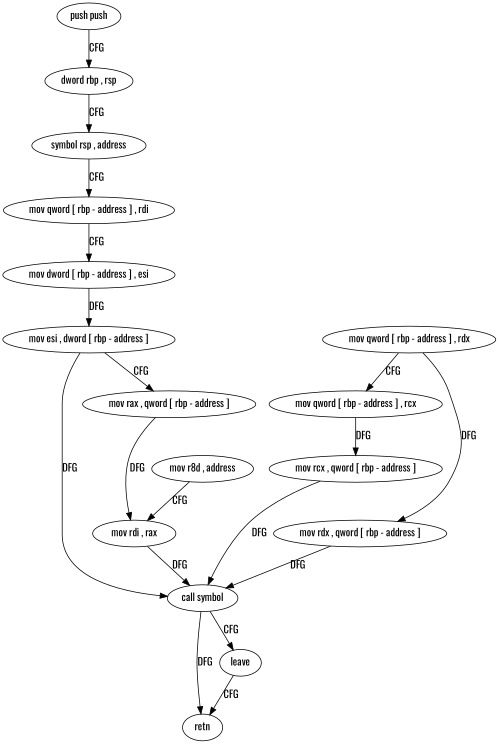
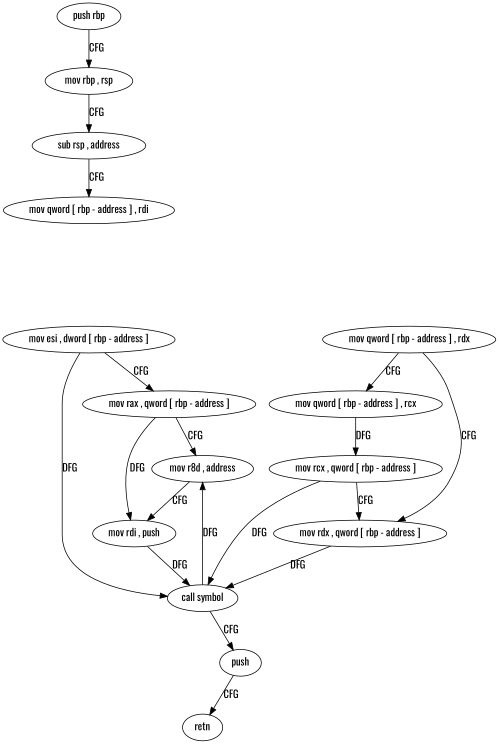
node "push push": label "push push" -> "push rbp"
node "dword rbp , rsp": label "dword rbp , rsp" -> "mov rbp , rsp"
node "symbol rsp , address": label "symbol rsp , address" -> "sub rsp , address"
node "mov dword [ rbp - address ] , esi": removed
edge "mov rax , qword [ rbp - address ]" -> "mov r8d , address": added, label "CFG"
edge "mov qword [ rbp - address ] , rdx" -> "mov rdx , qword [ rbp - address ]": label "DFG" -> "CFG"
edge "mov rcx , qword [ rbp - address ]" -> "mov rdx , qword [ rbp - address ]": added, label "CFG"
node "mov rdi , rax": label "mov rdi , rax" -> "mov rdi , push"
edge "call symbol" -> "retn": now "call symbol" -> "mov r8d , address"
node "leave": label "leave" -> "push"
